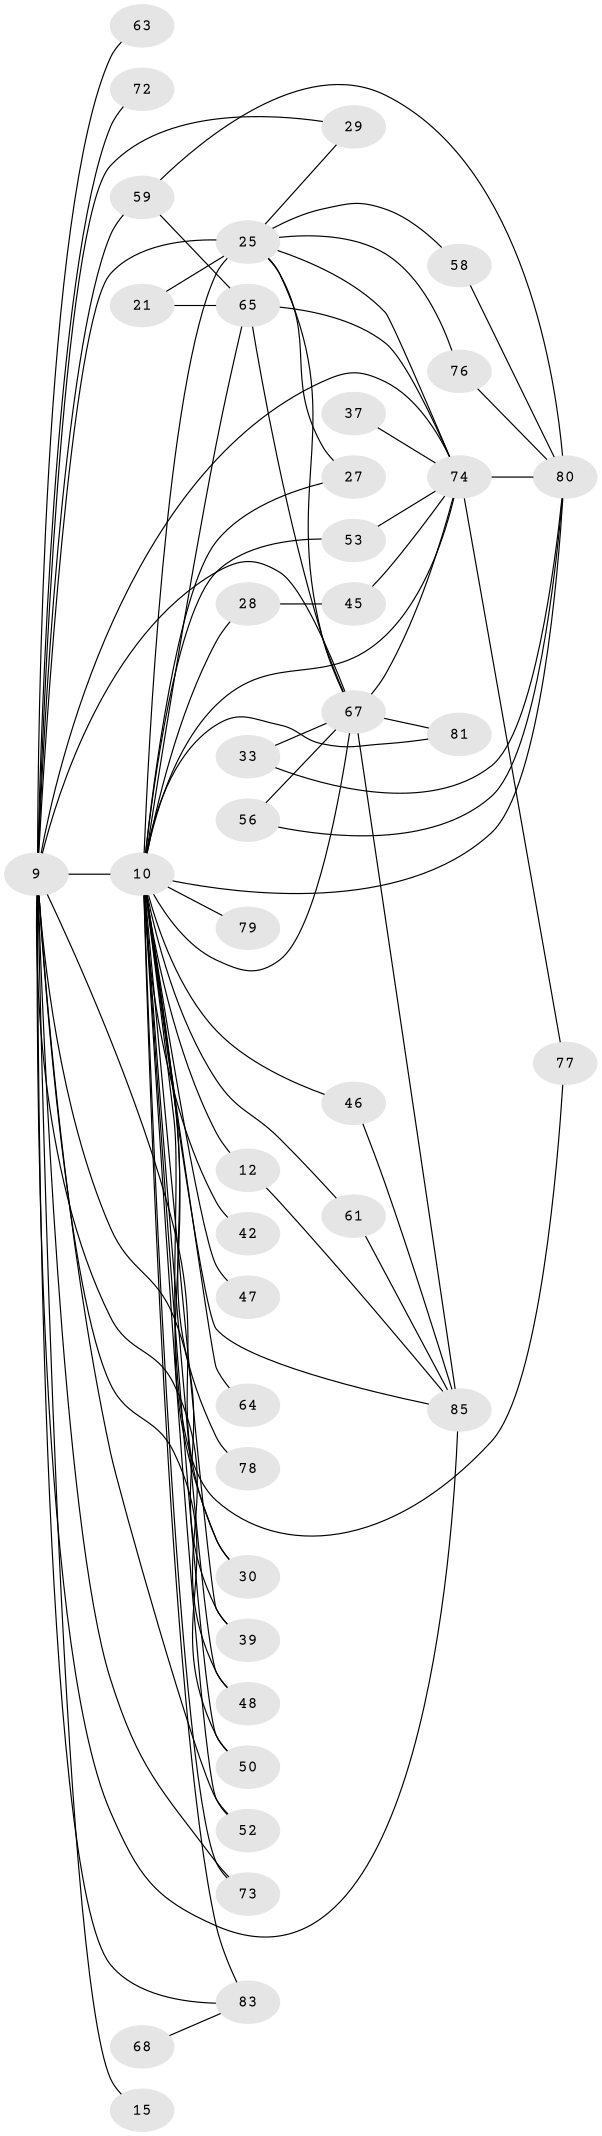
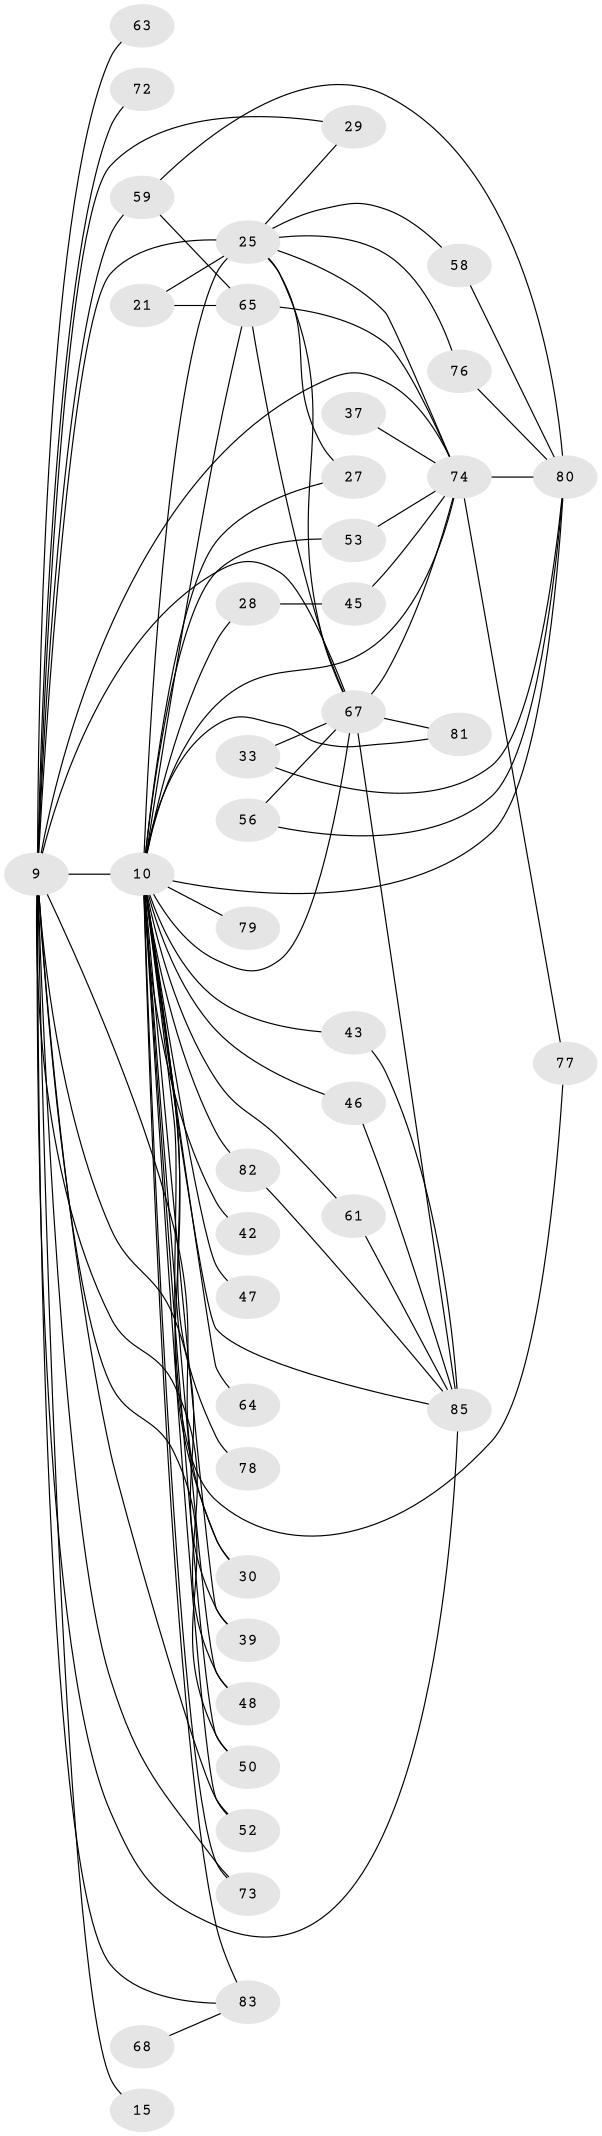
node "43": added
node "12": label "12" -> "82"
